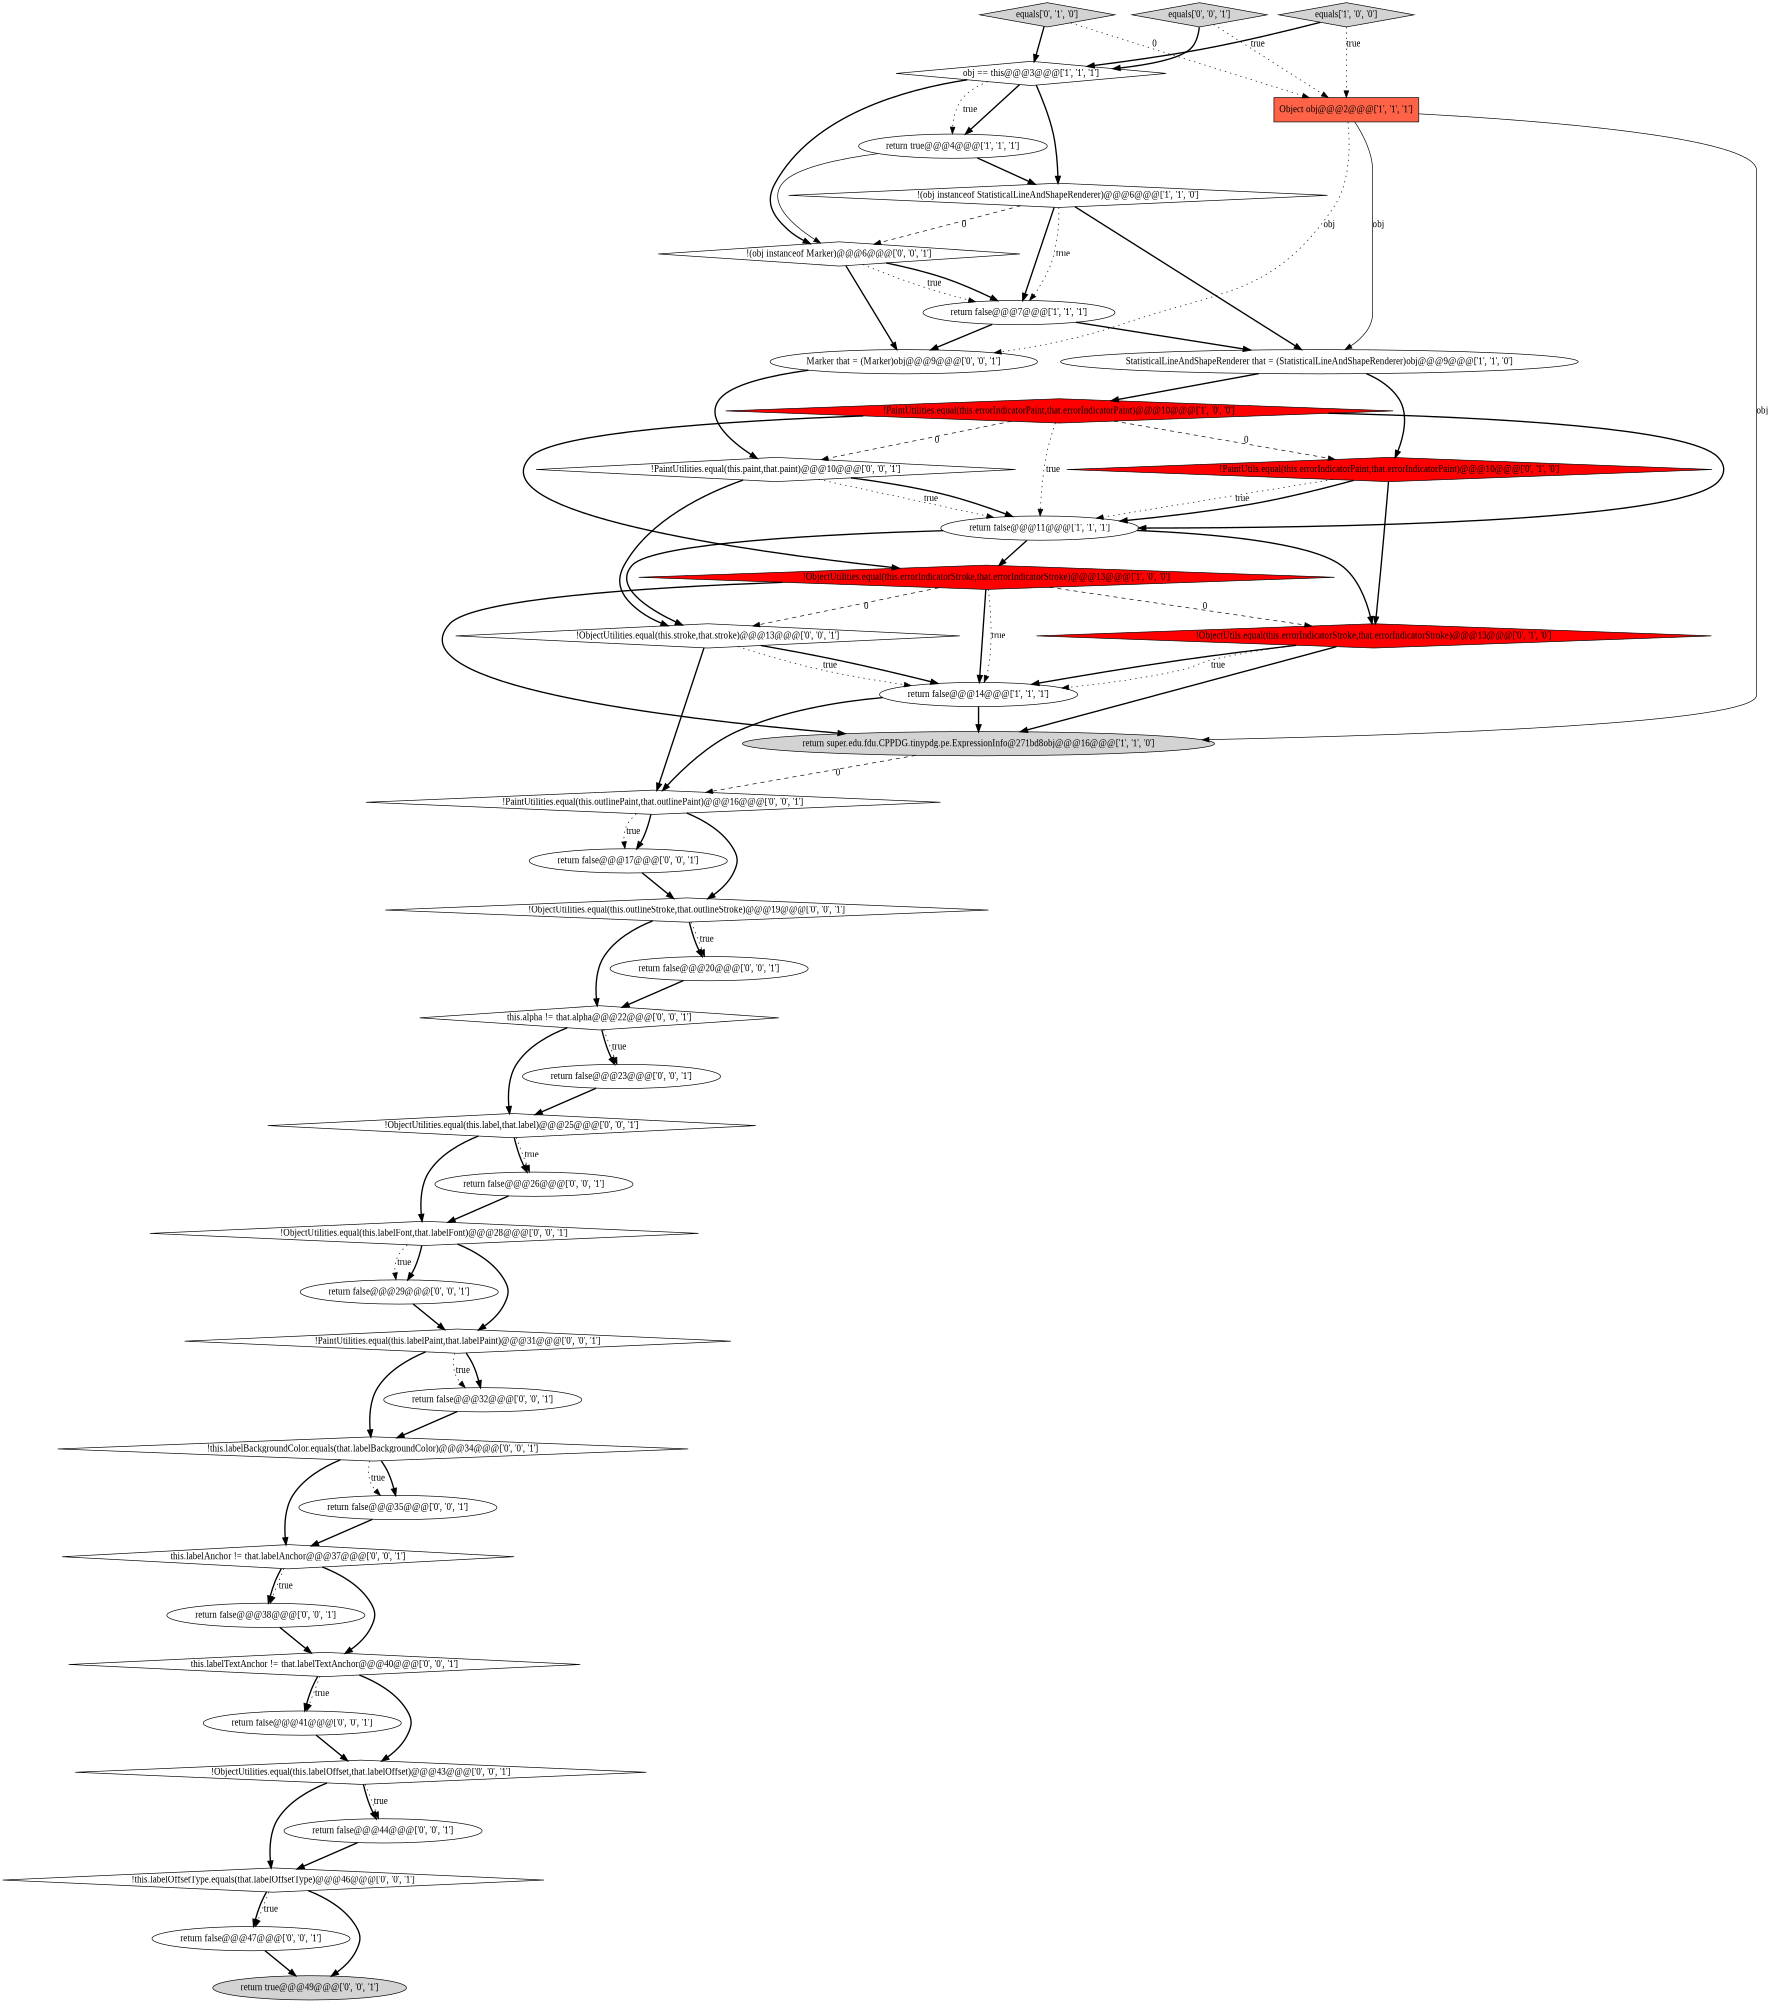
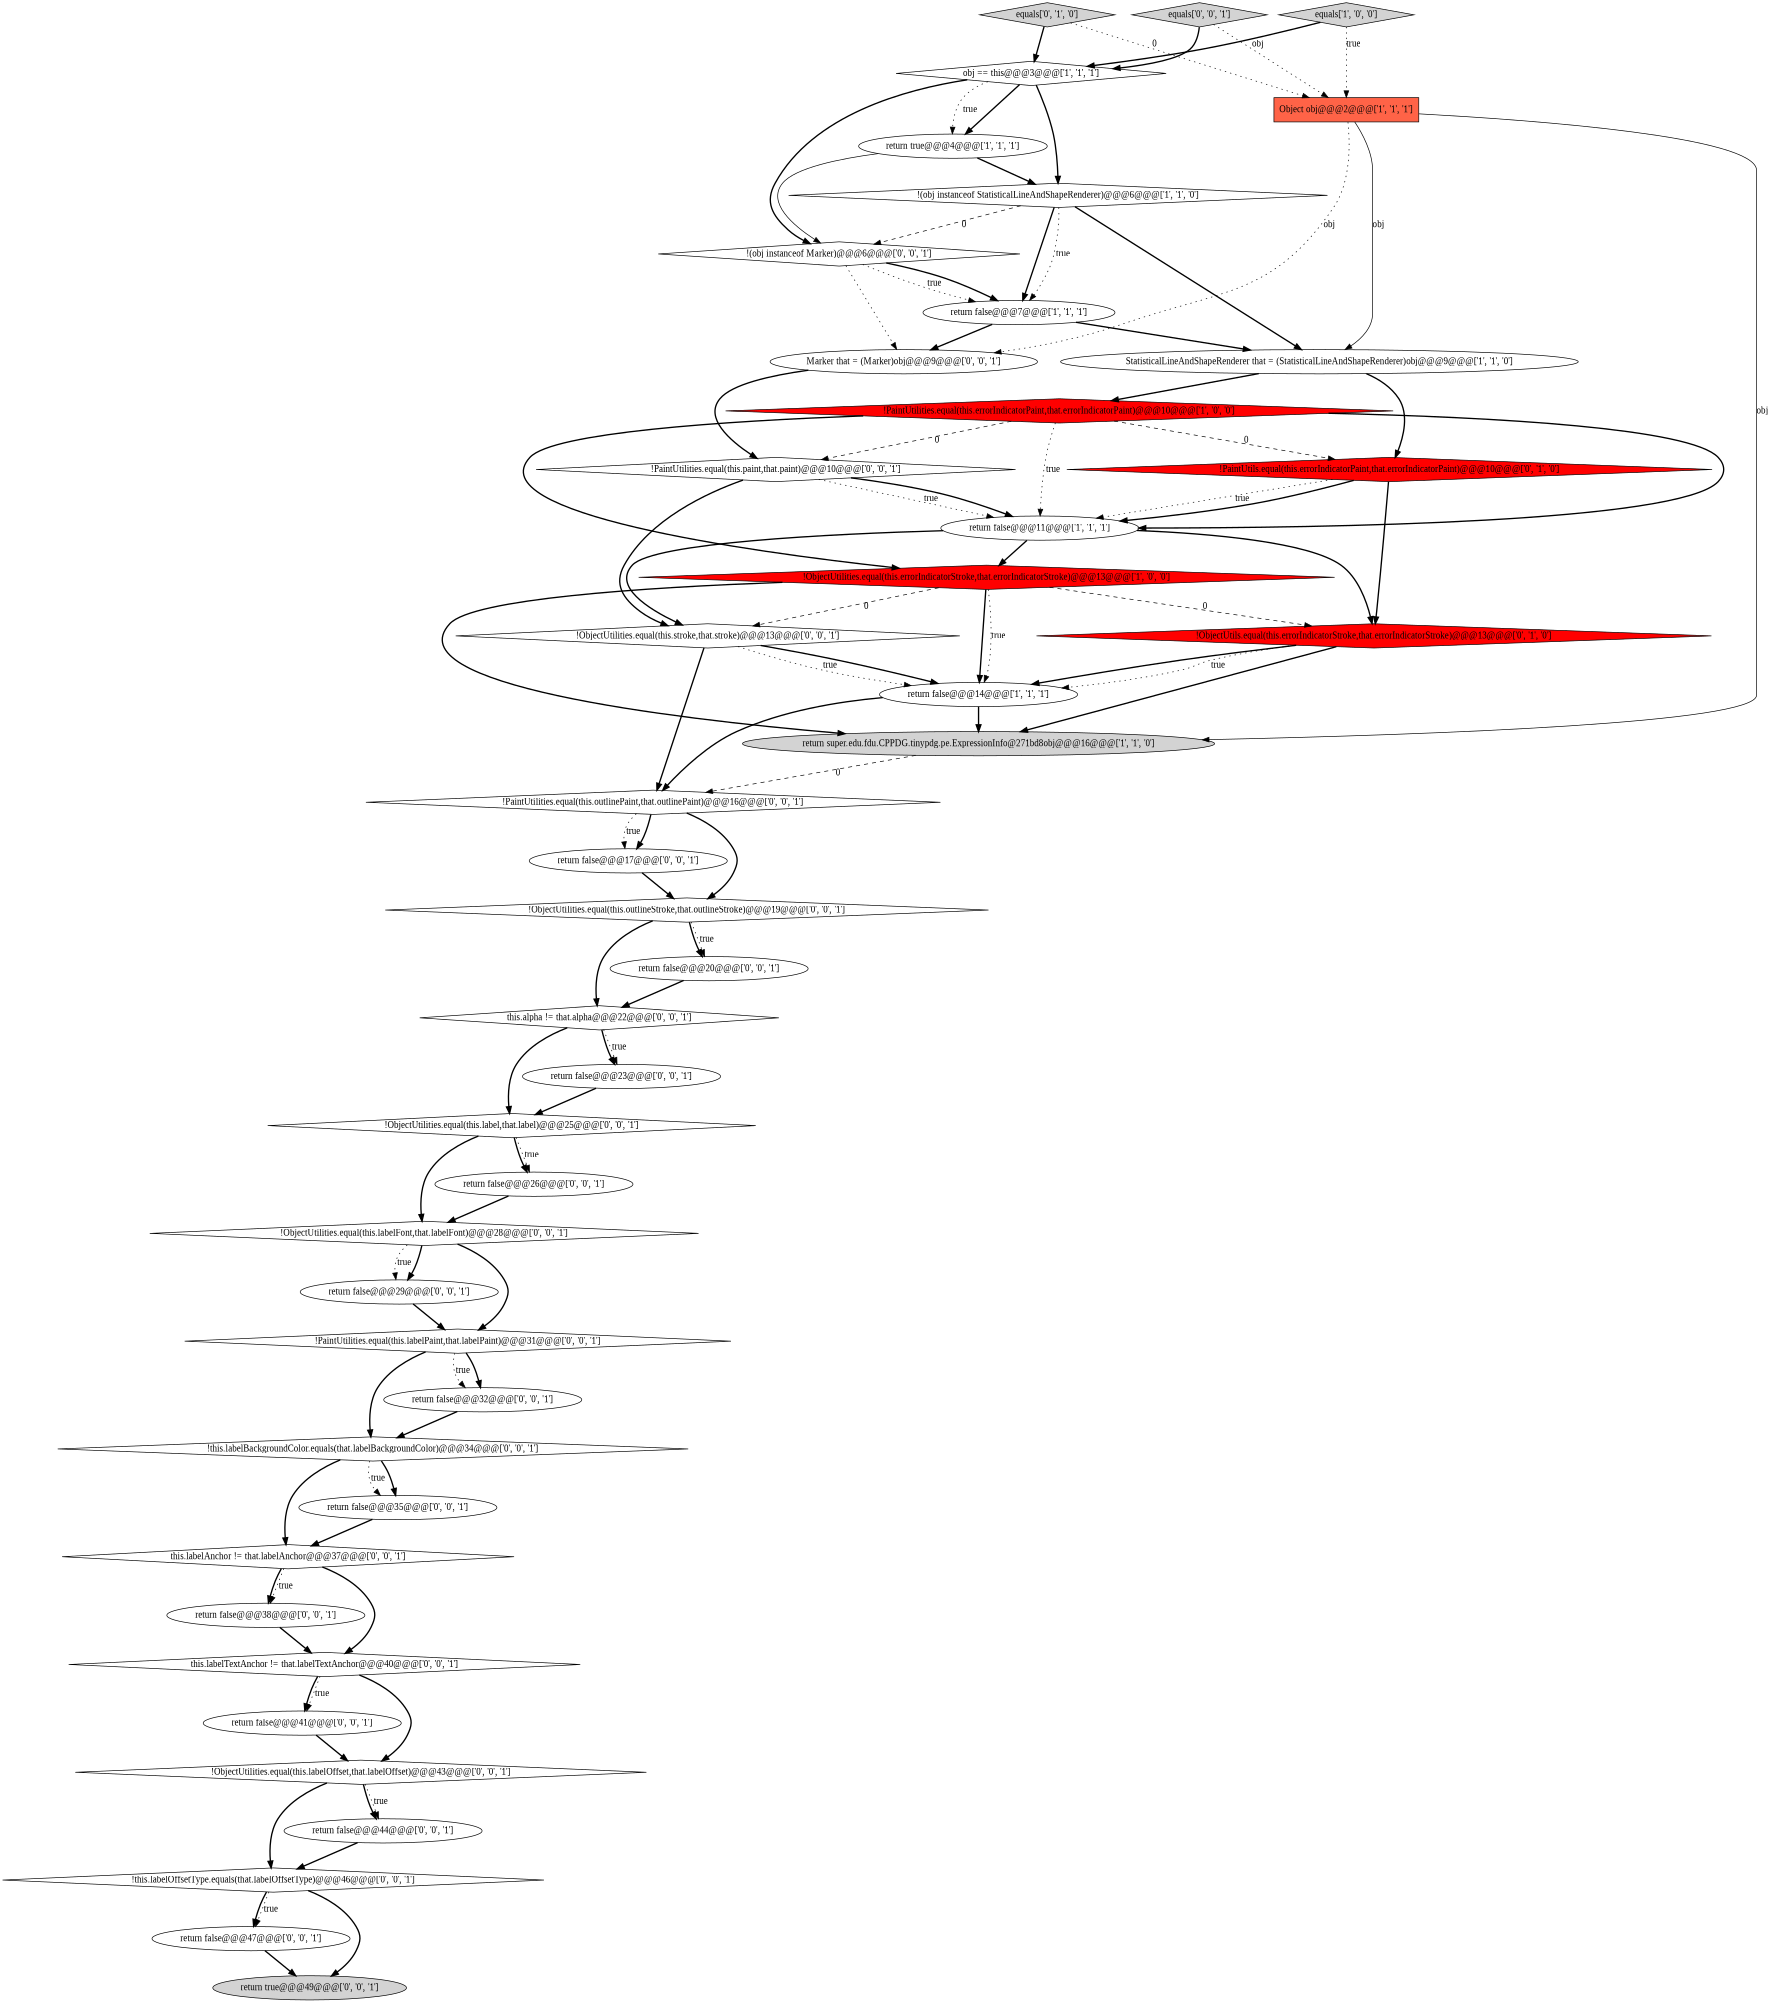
edge "equals['0', '0', '1']" -> "Object obj@@@2@@@['1', '1', '1']": label "true" -> "obj"
edge "!(obj instanceof Marker)@@@6@@@['0', '0', '1']" -> "Marker that = (Marker)obj@@@9@@@['0', '0', '1']": style bold -> dotted
